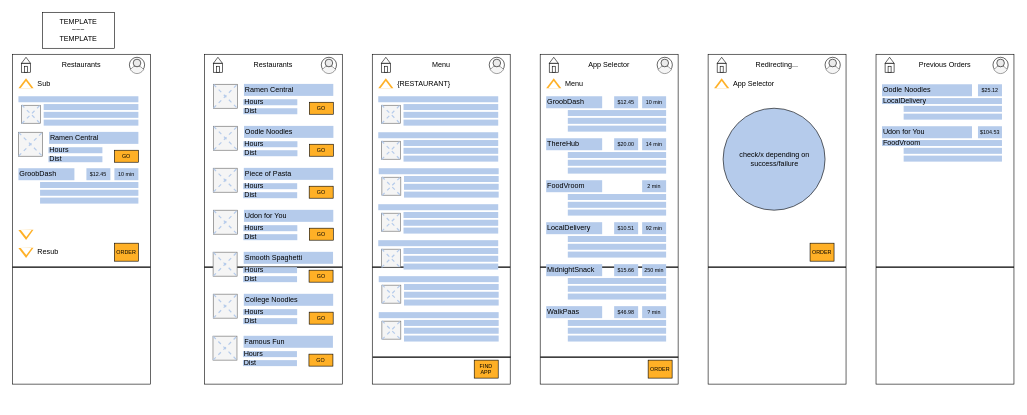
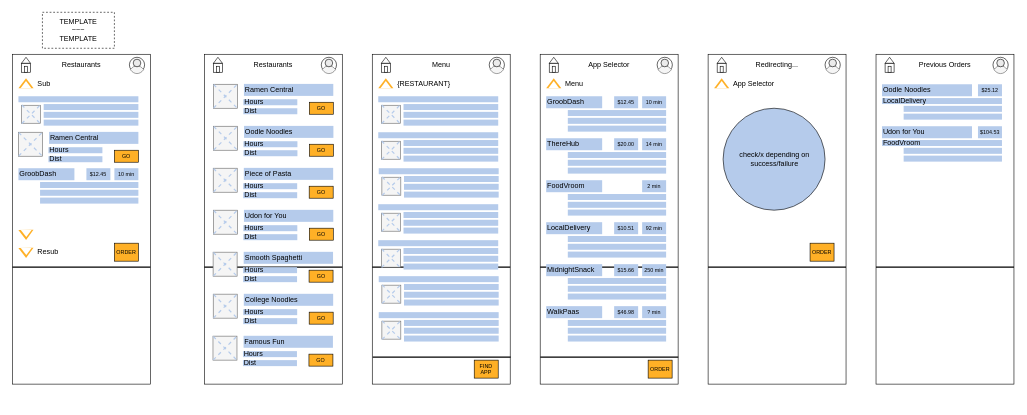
node "TEMPLATE ~~~ TEMPLATE": style solid -> dashed
